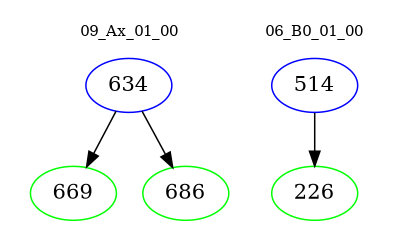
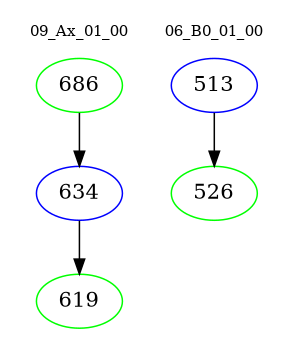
node "514": label "514" -> "513"
edge "634" -> "686": reversed
node "669": label "669" -> "619"
node "226": label "226" -> "526"
